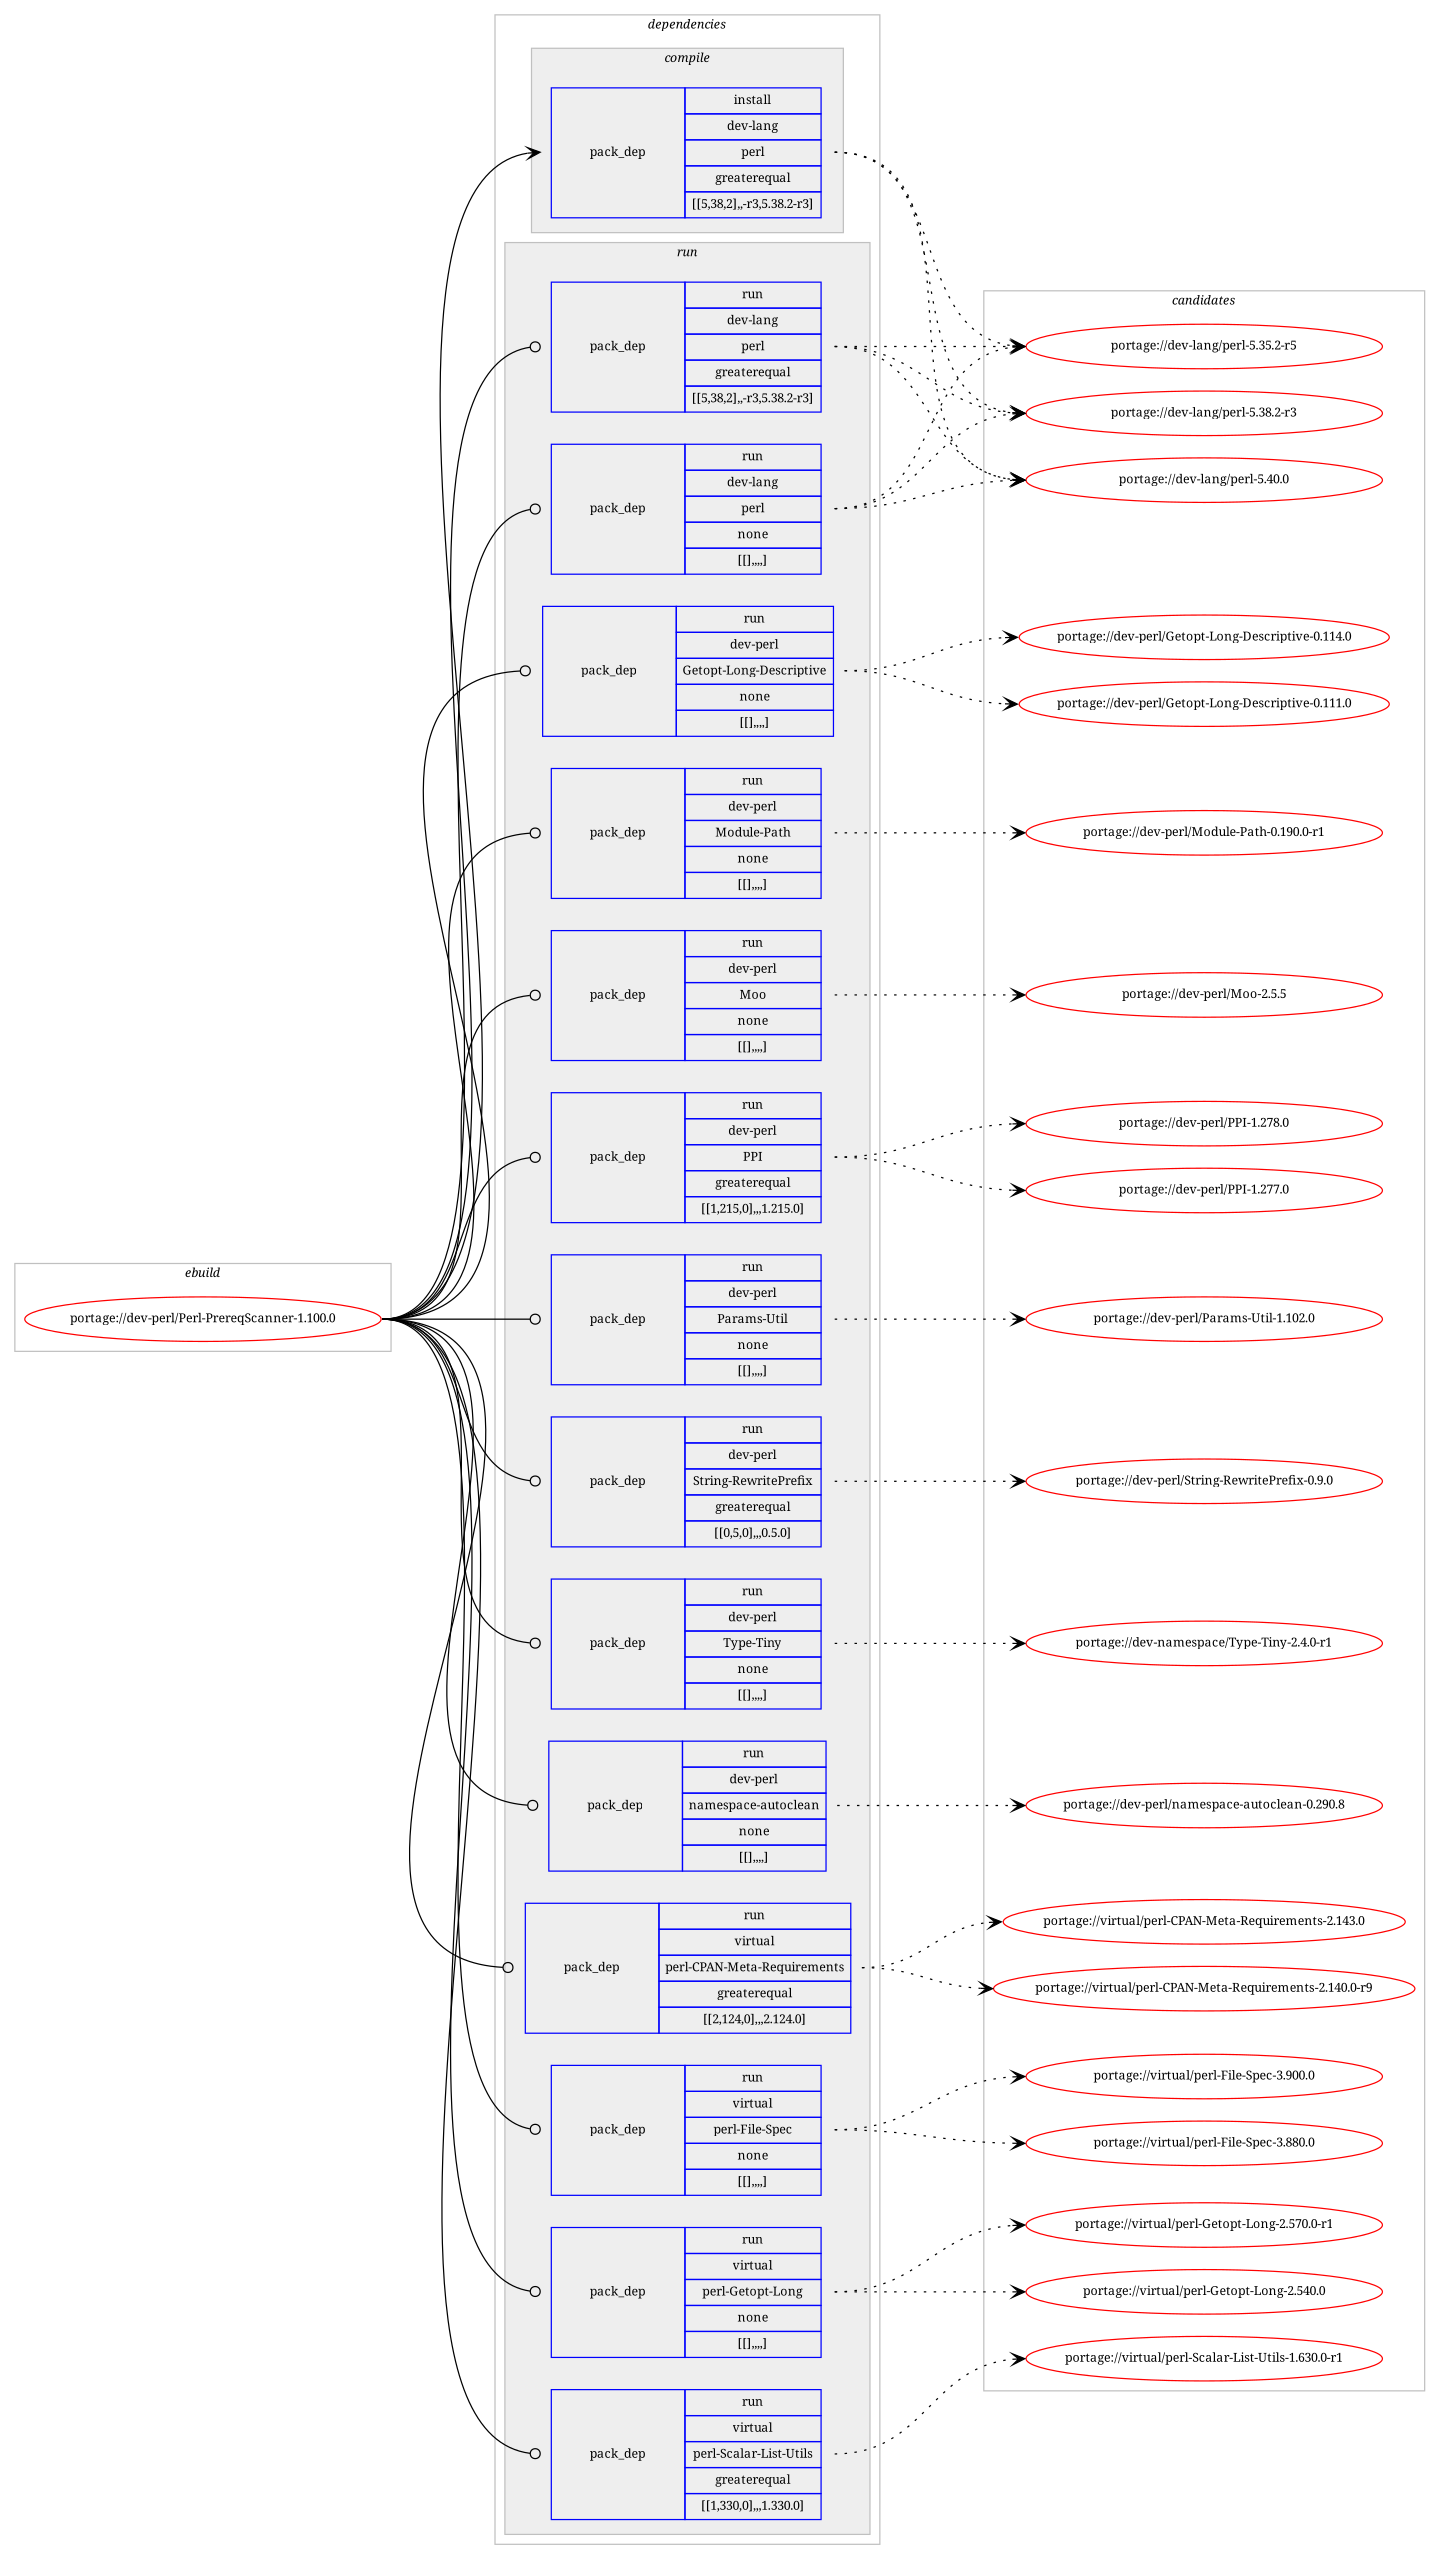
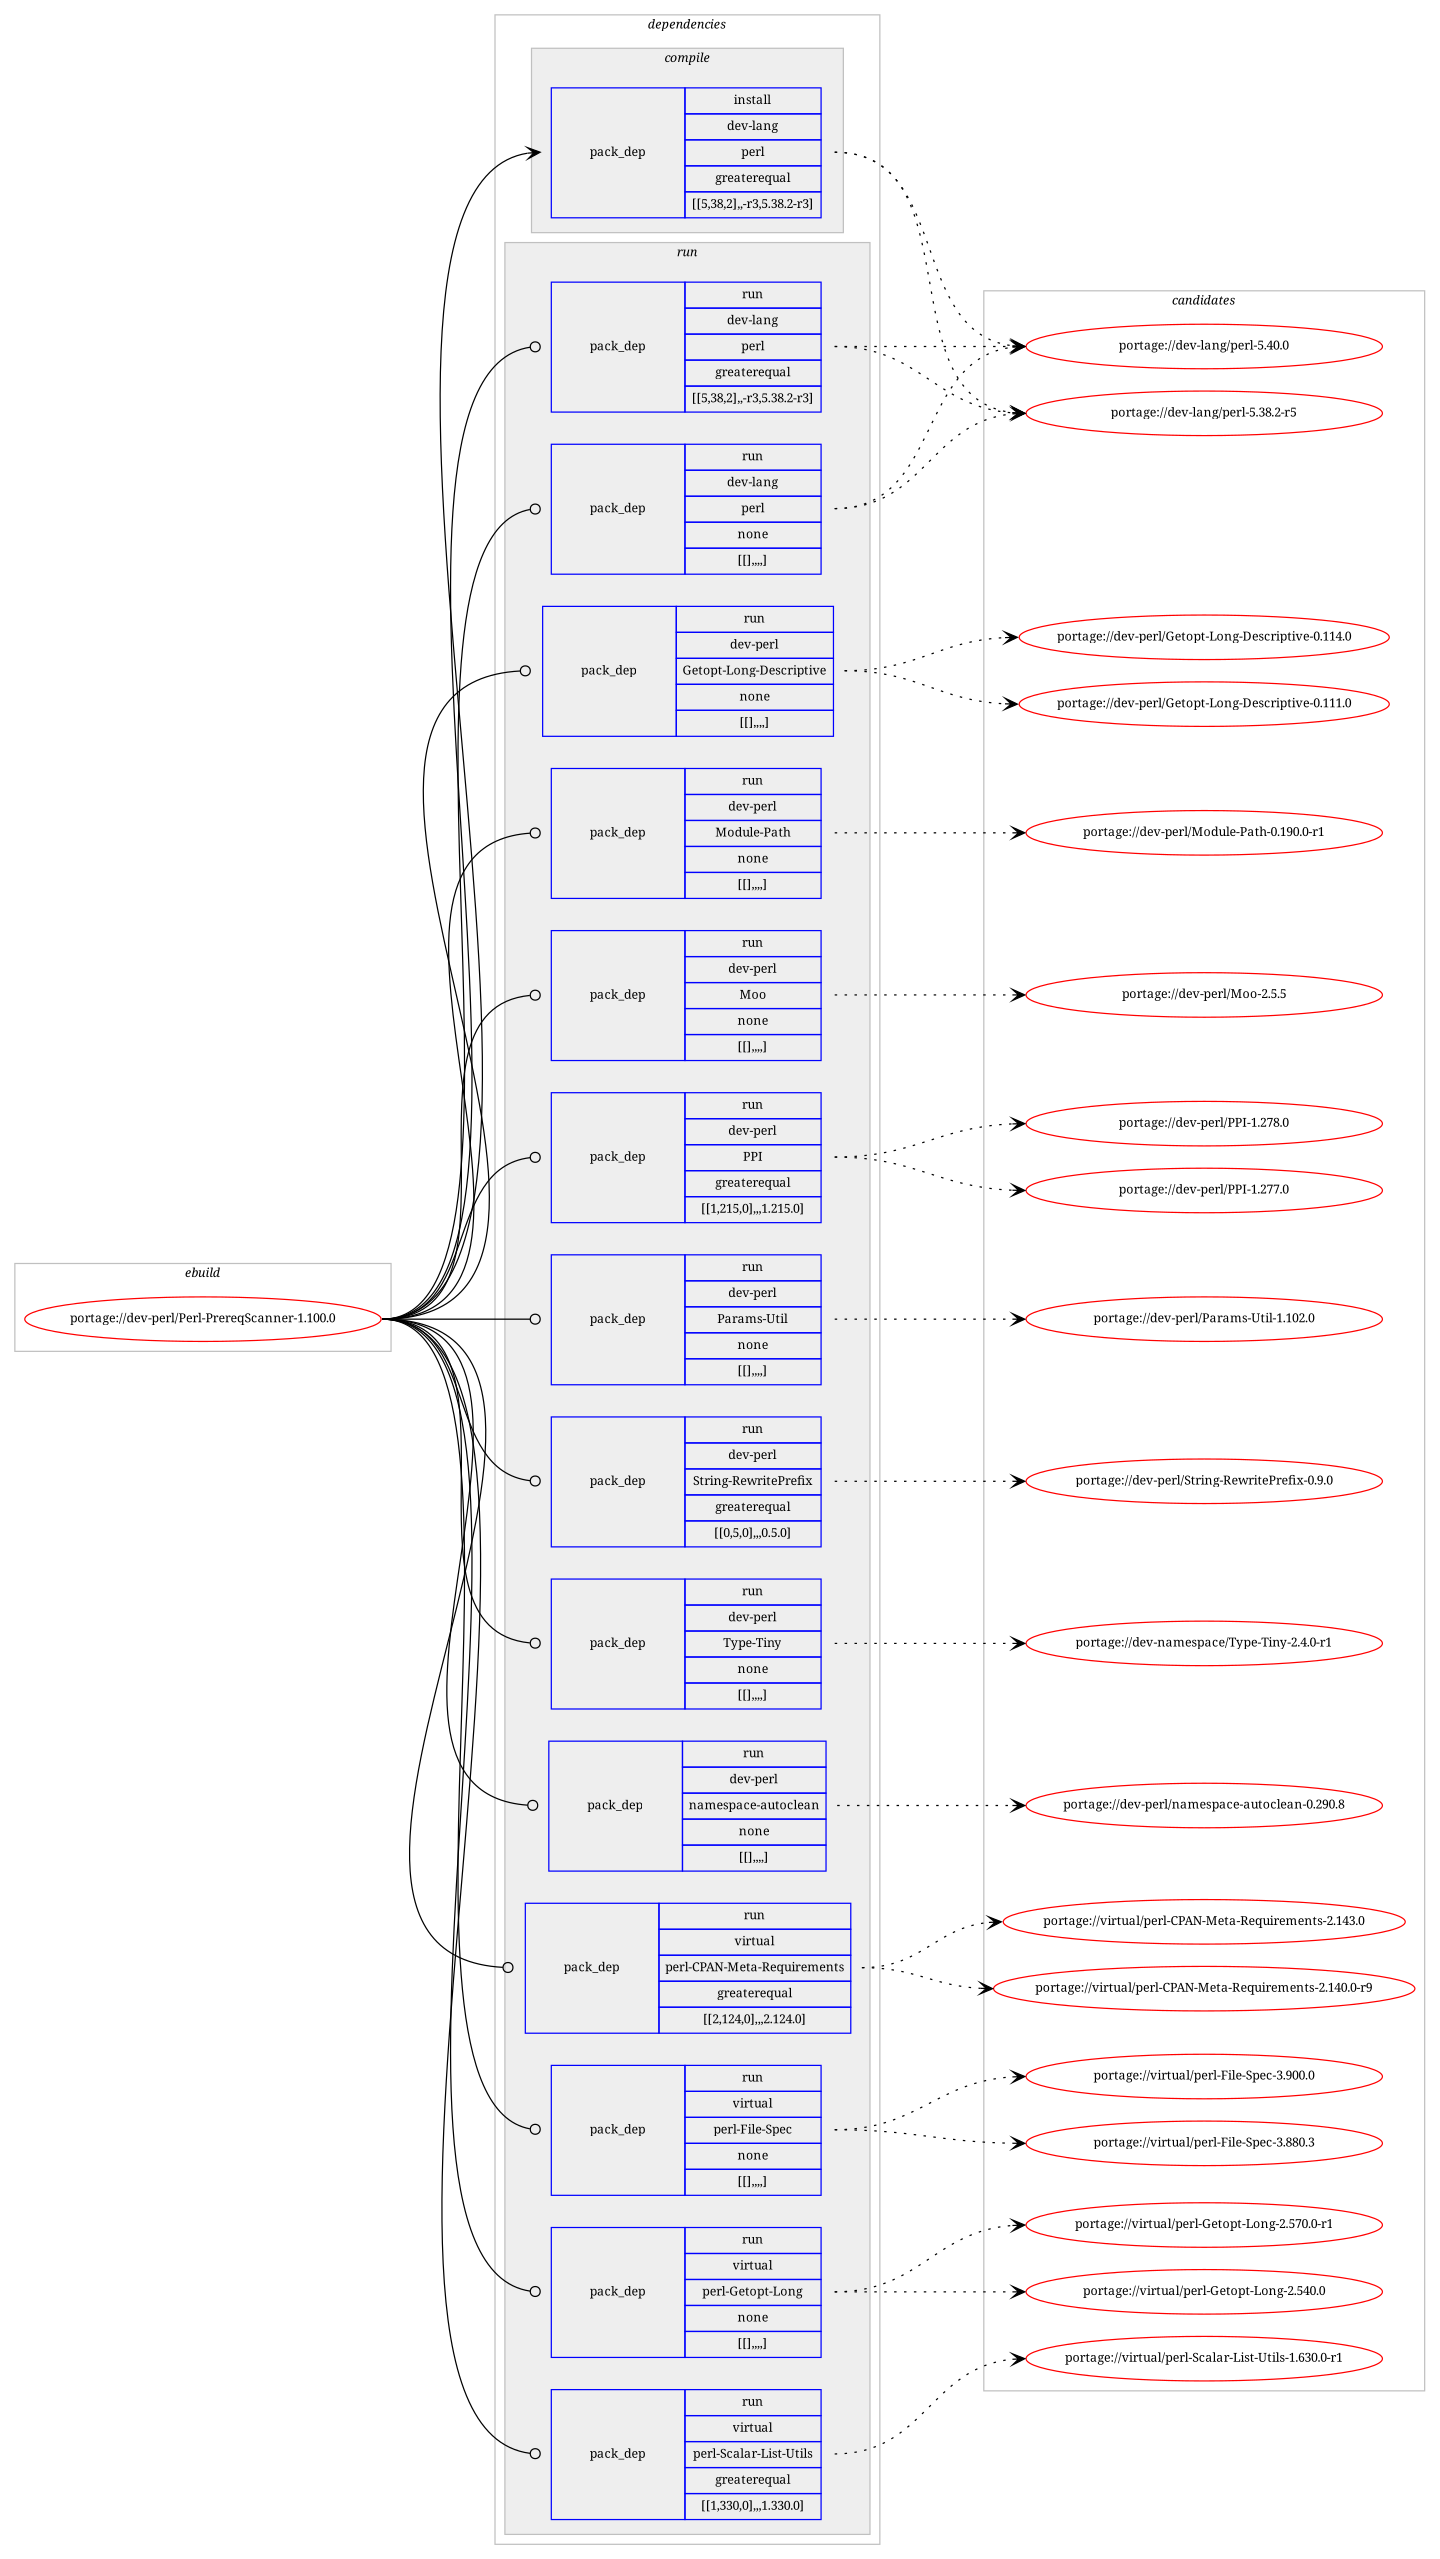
node "portage://dev-lang/perl-5.35.2-r5": label "portage://dev-lang/perl-5.35.2-r5" -> "portage://dev-lang/perl-5.38.2-r5"
node "portage://dev-lang/perl-5.38.2-r3": removed
node "portage://virtual/perl-File-Spec-3.880.0": label "portage://virtual/perl-File-Spec-3.880.0" -> "portage://virtual/perl-File-Spec-3.880.3"
